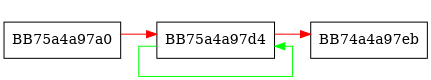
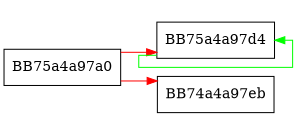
edge "BB75a4a97d4" -> "BB74a4a97eb": now "BB75a4a97a0" -> "BB74a4a97eb"
